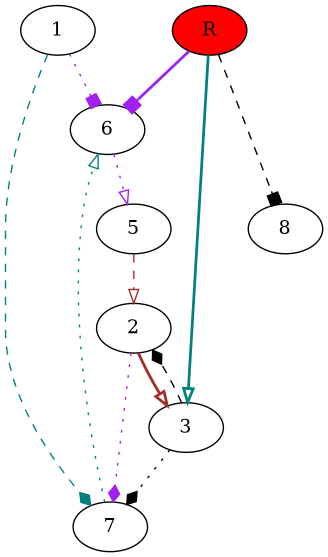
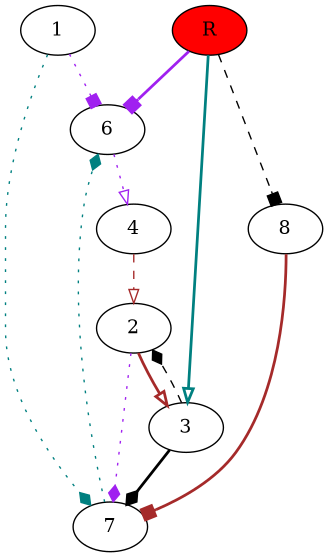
node "5": label "5" -> "4"
edge "1" -> "7": style dashed -> dotted
edge "7" -> "6": arrowhead onormal -> diamond
edge "8" -> "7": added
edge "3" -> "7": style dotted -> bold
